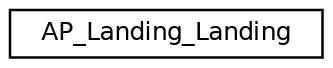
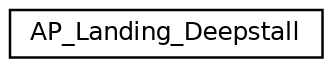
node "AP_Landing_Landing": label "AP_Landing_Landing" -> "AP_Landing_Deepstall"
